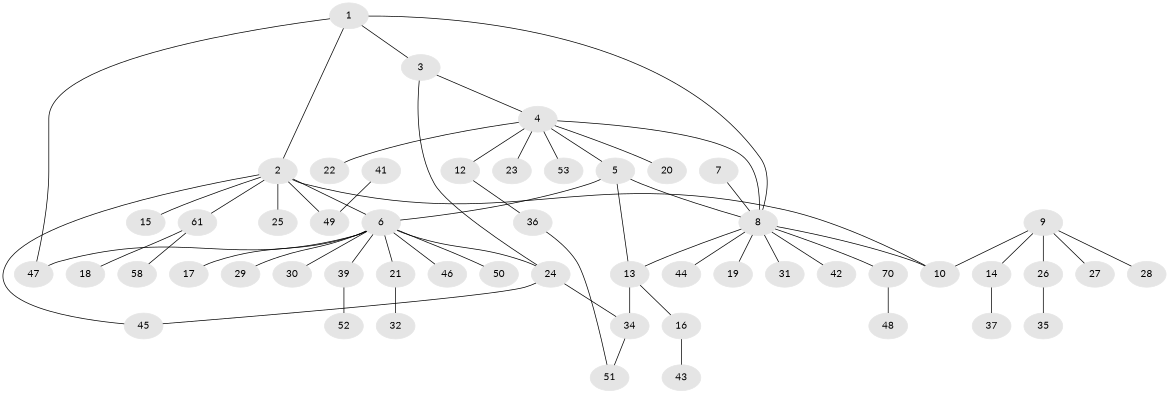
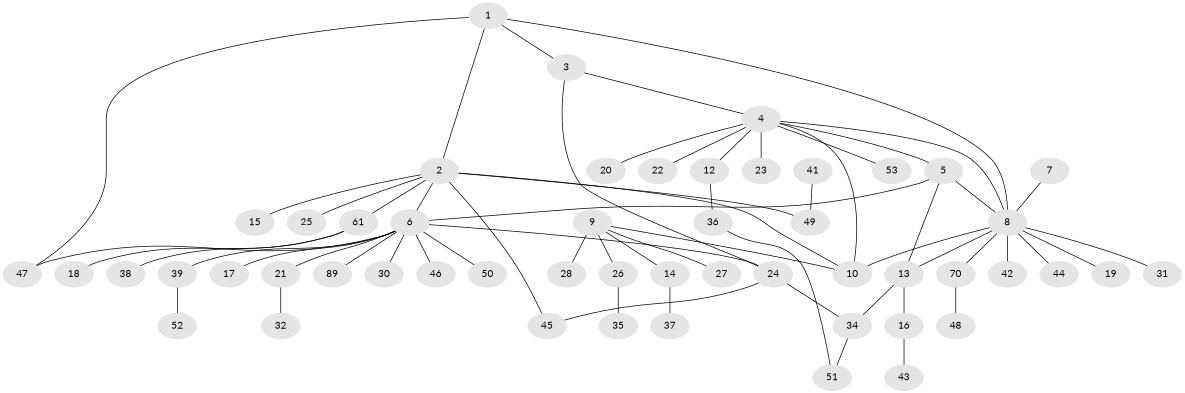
edge "4" -- "10": added
node "58": label "58" -> "38"
node "29": label "29" -> "89"
